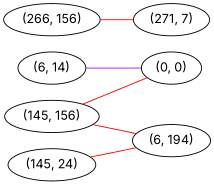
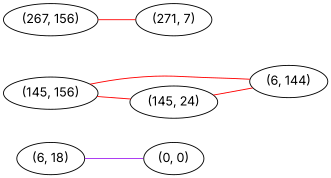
node "(266, 156)": label "(266, 156)" -> "(267, 156)"
node "(6, 14)": label "(6, 14)" -> "(6, 18)"
edge "(0, 0)" -- "(145, 156)": now "(145, 24)" -- "(145, 156)"
node "(6, 194)": label "(6, 194)" -> "(6, 144)"
